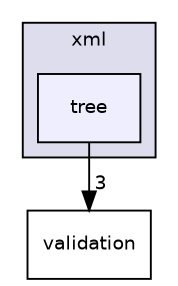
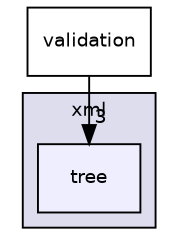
edge "tree" -> "validation": reversed
